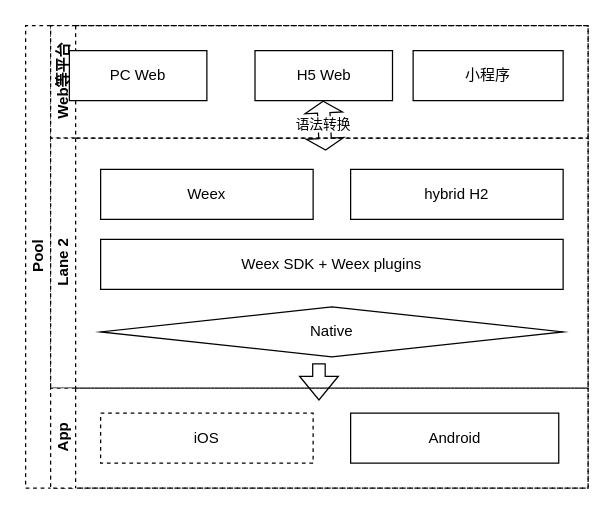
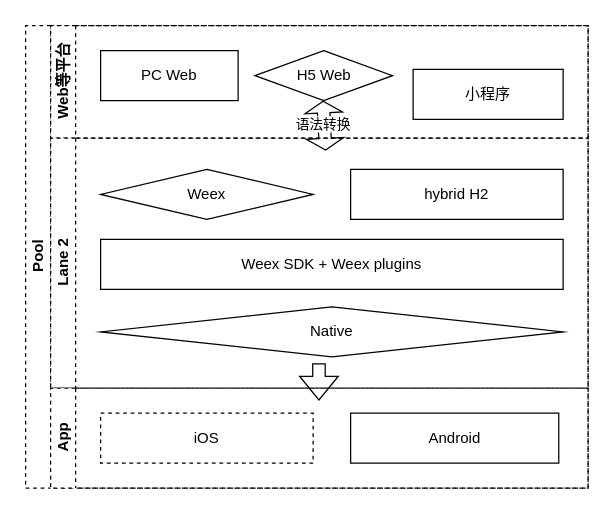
node "PC Web": moved (138, 76) -> (169, 76)
node "H5 Web": shape rectangle -> diamond
node "小程序": moved (488, 76) -> (488, 94)
node "Weex": shape rectangle -> diamond
